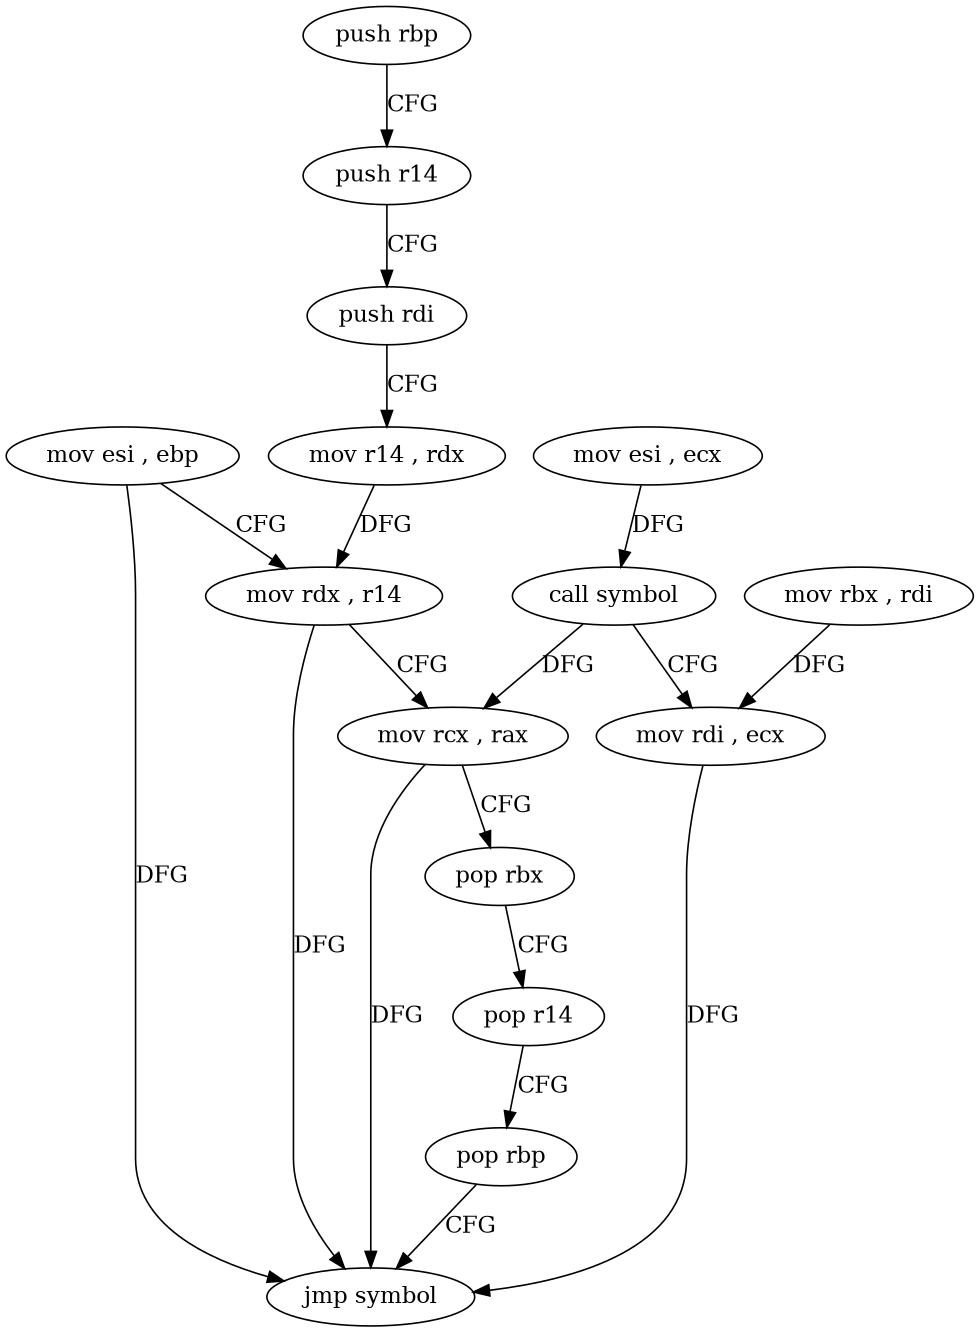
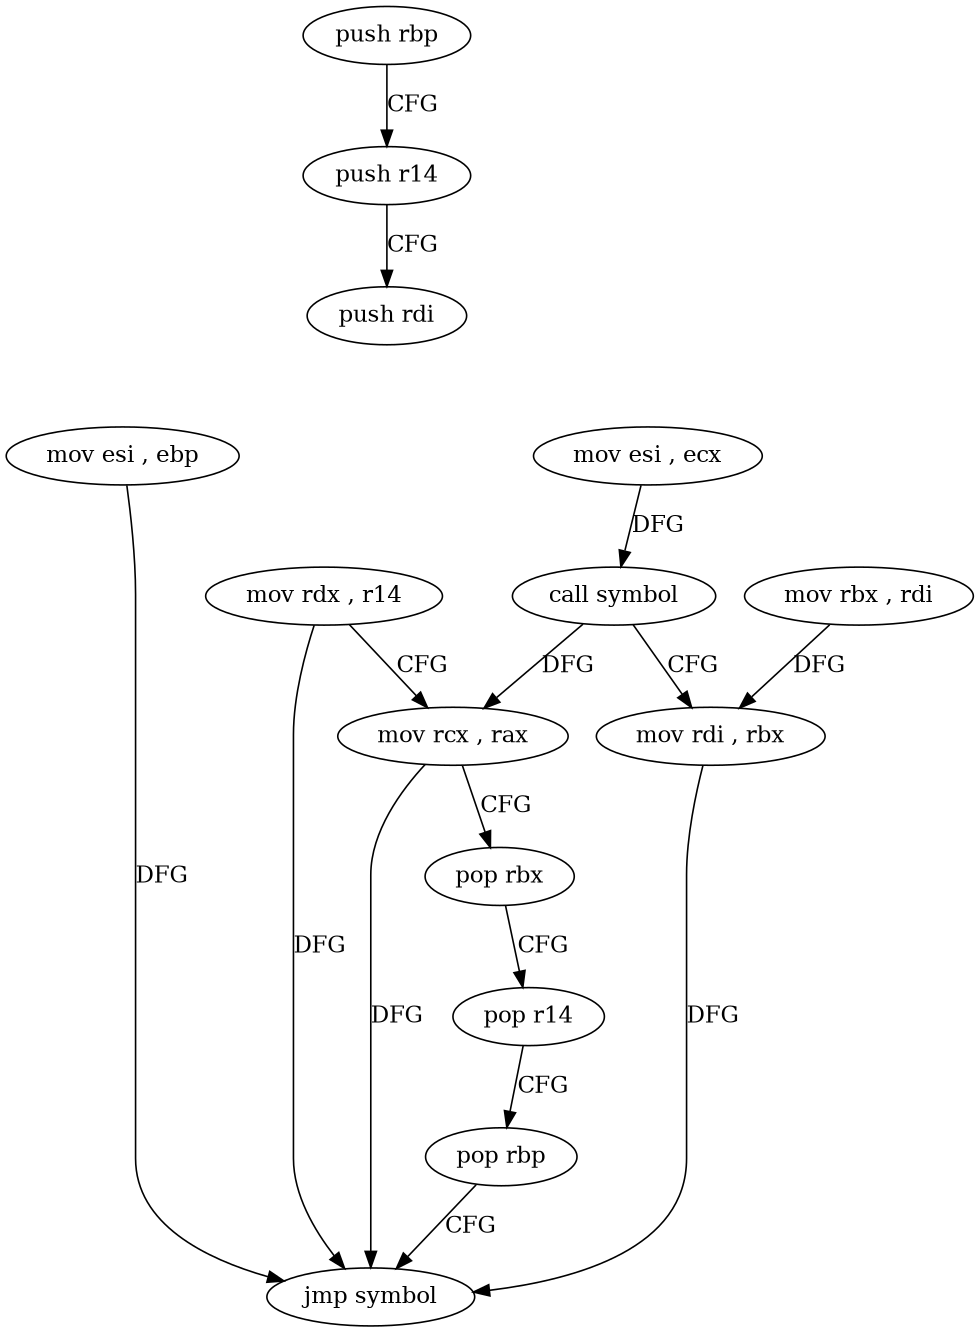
node "mov r14 , rdx": removed
edge "mov esi , ebp" -> "mov rdx , r14": removed, label "CFG"
node "mov rdi , ecx": label "mov rdi , ecx" -> "mov rdi , rbx"
